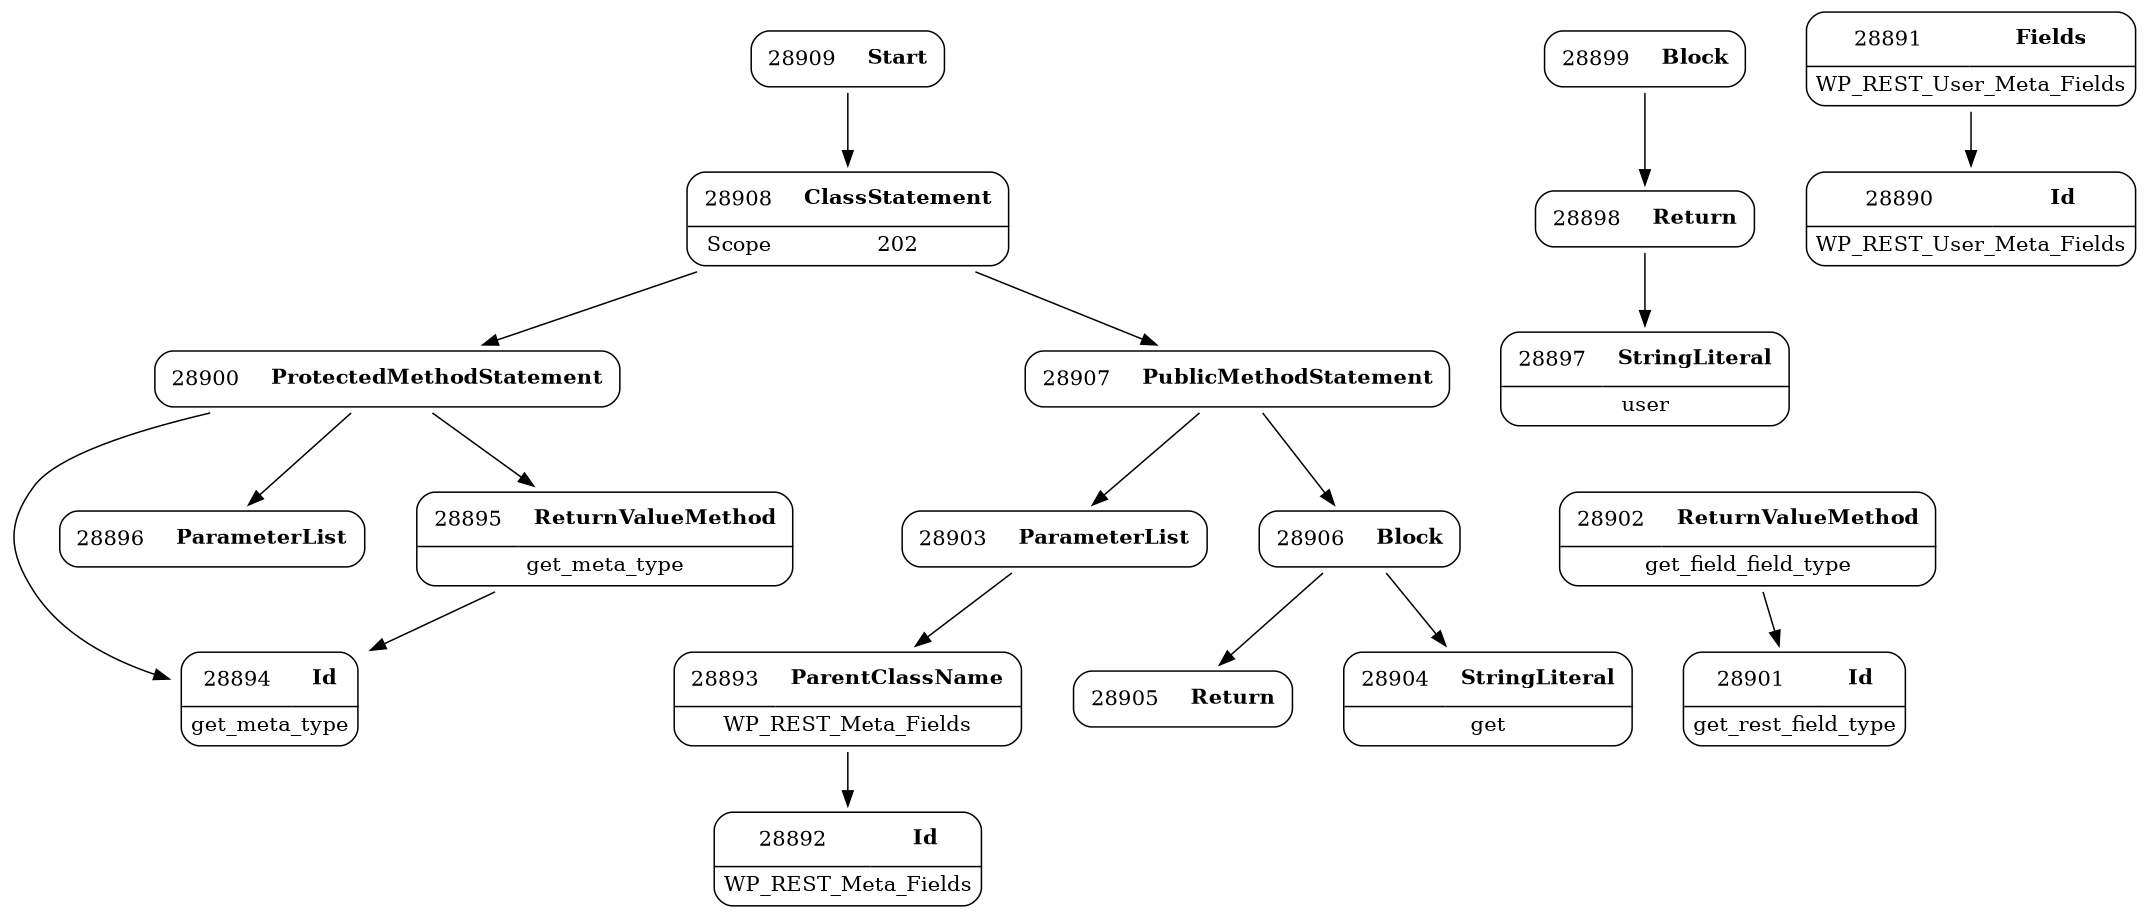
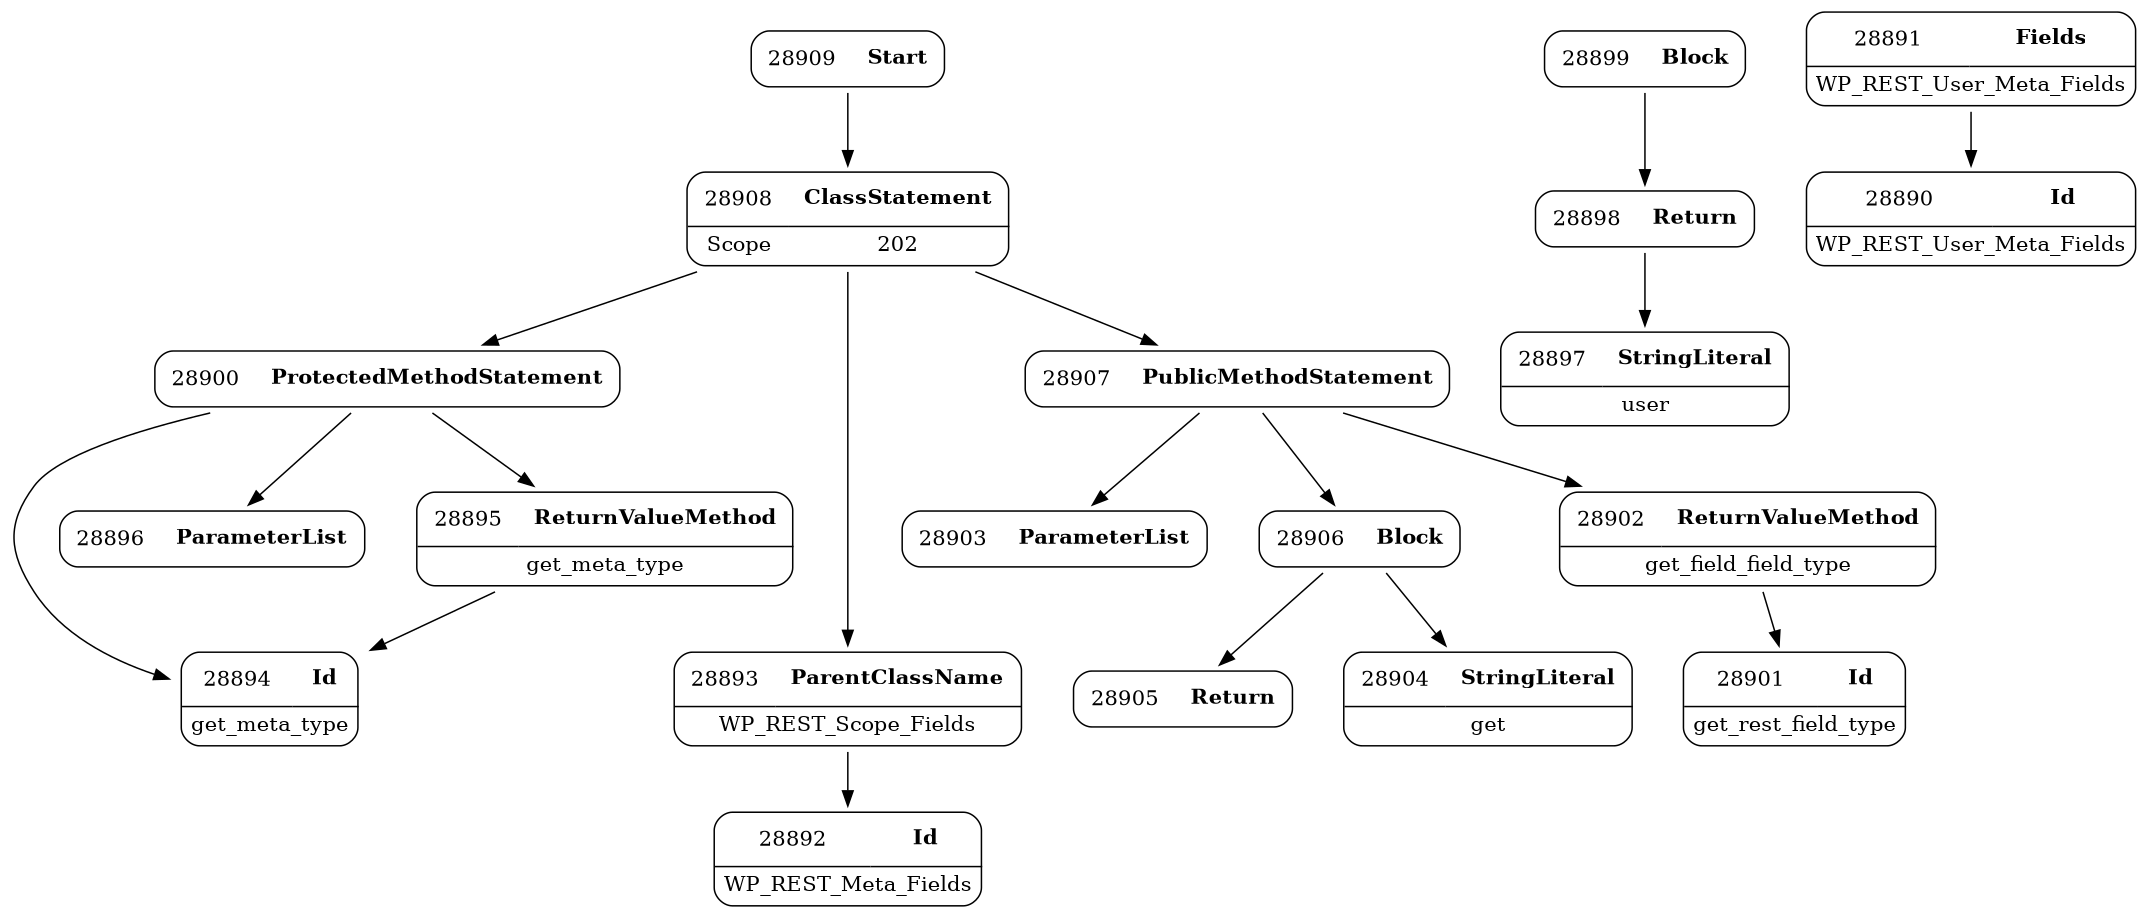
edge "28907" -> "28902": added
edge "28903" -> "28893": now "28908" -> "28893"
node "28893": text "WP_REST_Meta_Fields" -> "WP_REST_Scope_Fields"
